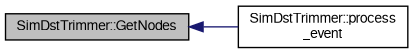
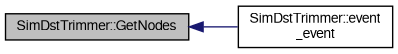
node "SimDstTrimmer::process _event": label "SimDstTrimmer::process _event" -> "SimDstTrimmer::event _event"
